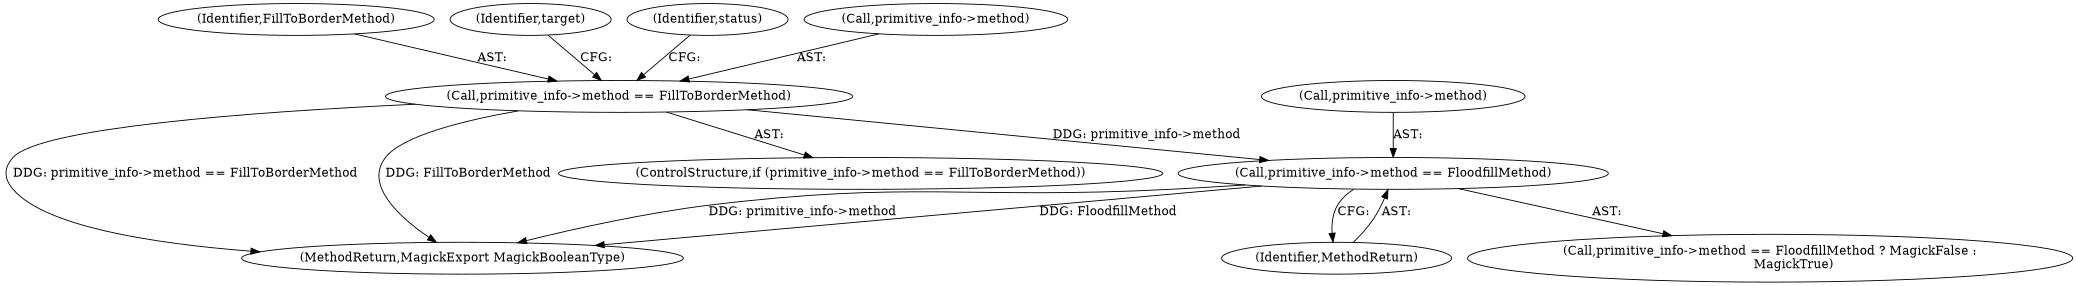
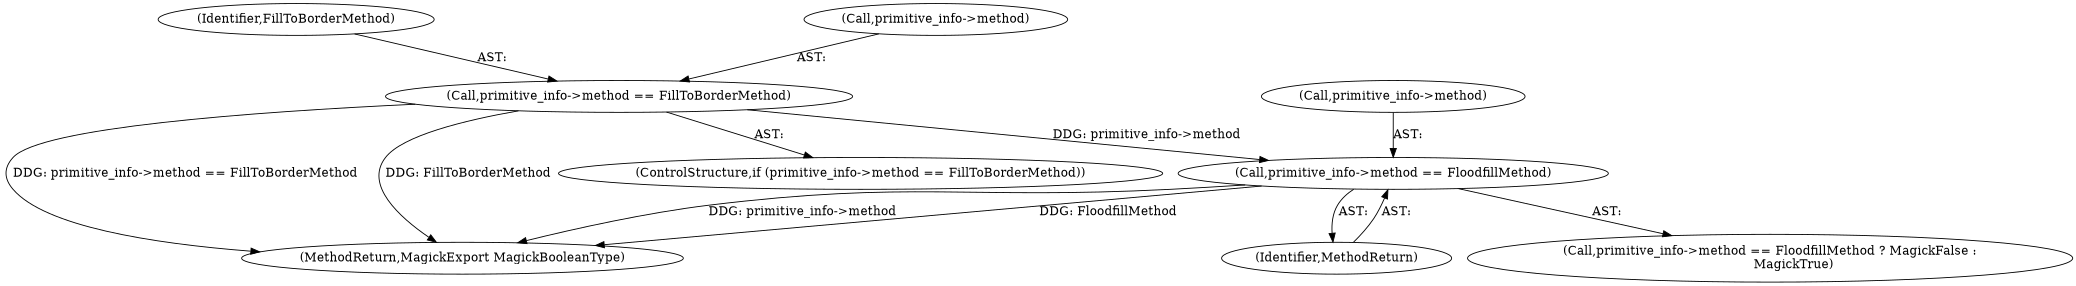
node "(Identifier,target)": removed
node "(Identifier,status)": removed
edge "(Call,primitive_info->method == FloodfillMethod)" -> "(Identifier,MethodReturn)": label "CFG: " -> "AST: "
